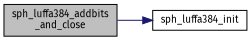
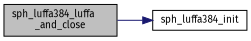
node "sph_luffa384_addbits _and_close": label "sph_luffa384_addbits _and_close" -> "sph_luffa384_luffa _and_close"
